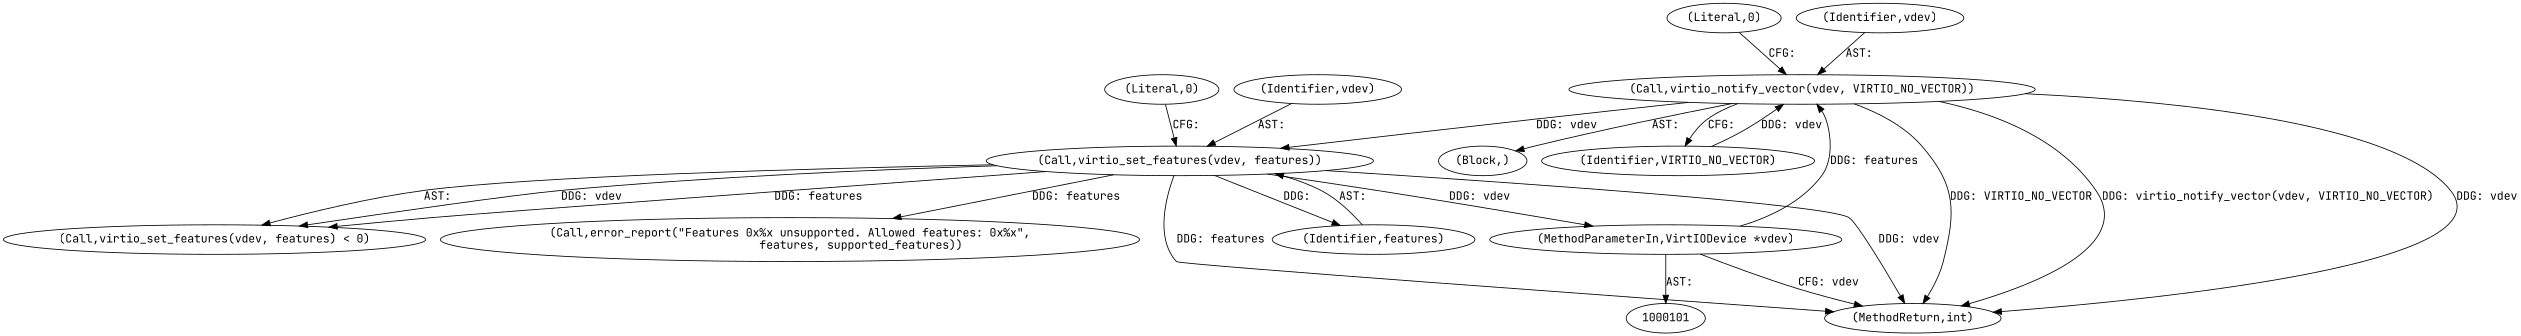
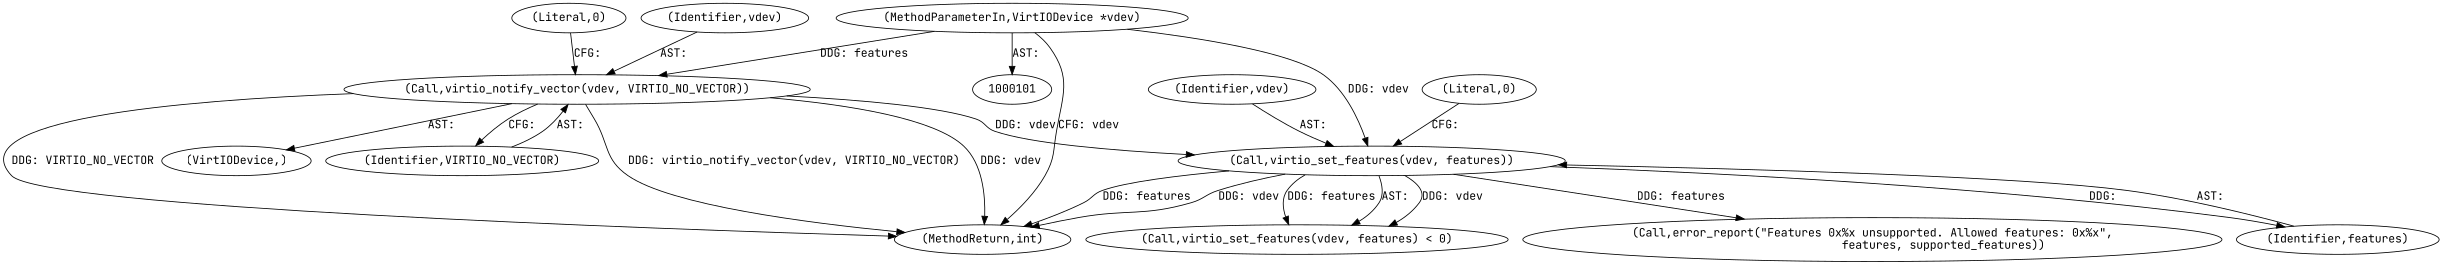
edge "(Identifier,VIRTIO_NO_VECTOR)" -> "(Call,virtio_notify_vector(vdev, VIRTIO_NO_VECTOR))": label "DDG: vdev" -> "AST: "
node "(Block,)": label "(Block,)" -> "(VirtIODevice,)"
edge "(Call,virtio_set_features(vdev, features))" -> "(MethodParameterIn,VirtIODevice *vdev)": reversed
